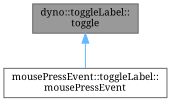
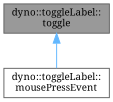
node "mousePressEvent::toggleLabel:: mousePressEvent": label "mousePressEvent::toggleLabel:: mousePressEvent" -> "dyno::toggleLabel:: mousePressEvent"
